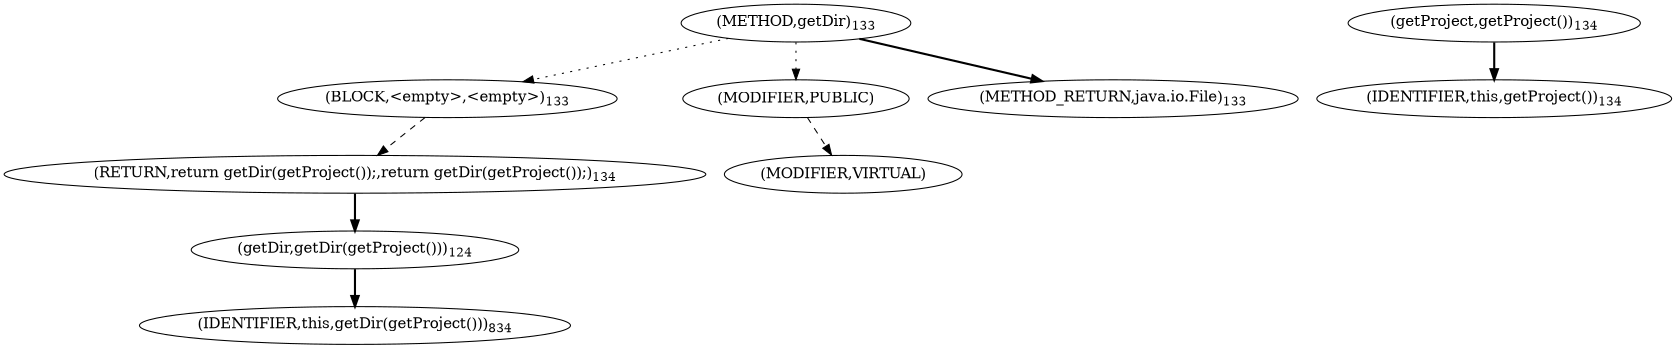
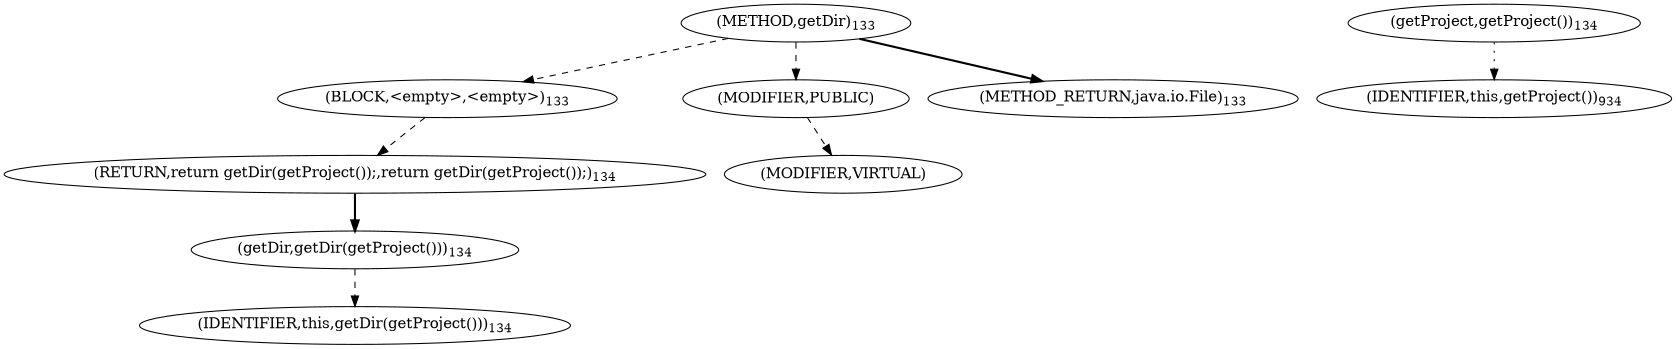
edge "(METHOD,getDir)" -> "(MODIFIER,PUBLIC)": style dotted -> dashed
edge "(getProject,getProject())" -> "(IDENTIFIER,this,getProject())": style bold -> dotted
edge "(METHOD,getDir)" -> "(BLOCK,<empty>,<empty>)": style dotted -> dashed
node "(IDENTIFIER,this,getProject())": text "134" -> "934"
node "(getDir,getDir(getProject()))": text "124" -> "134"
edge "(getDir,getDir(getProject()))" -> "(IDENTIFIER,this,getDir(getProject()))": style bold -> dashed
node "(IDENTIFIER,this,getDir(getProject()))": text "834" -> "134"
